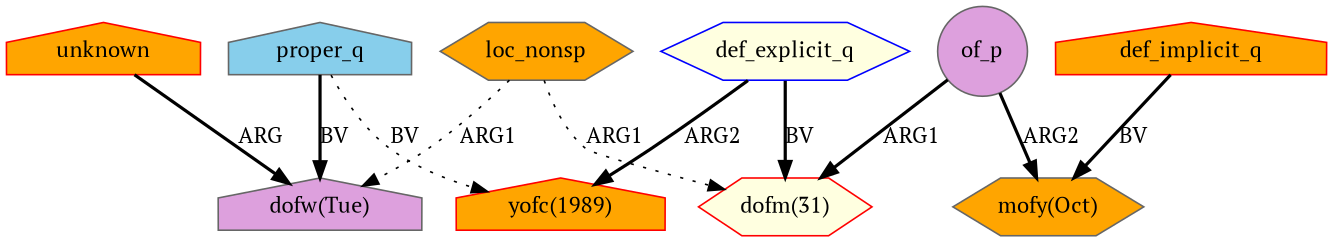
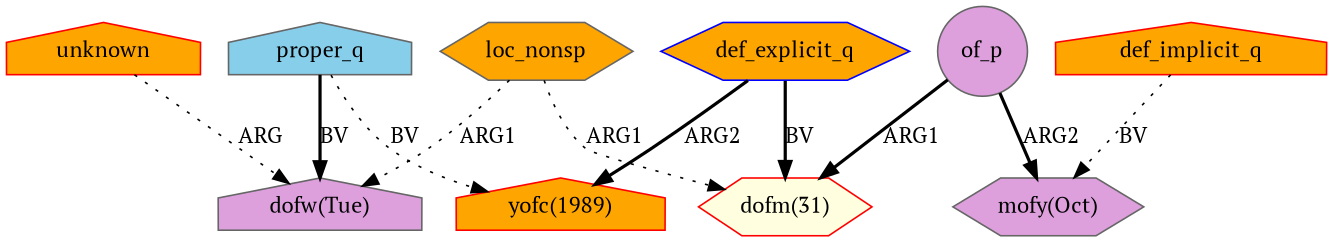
node "def_explicit_q": fillcolor lightyellow -> orange
edge "def_implicit_q" -> "mofy(Oct)": style bold -> dotted
edge "unknown" -> "dofw(Tue)": style bold -> dotted
node "mofy(Oct)": fillcolor orange -> plum
